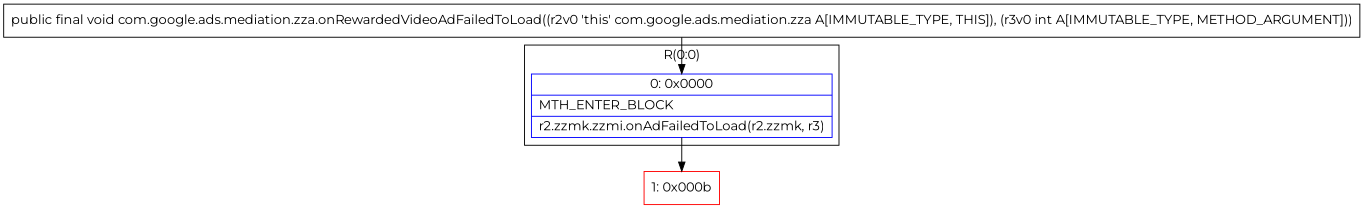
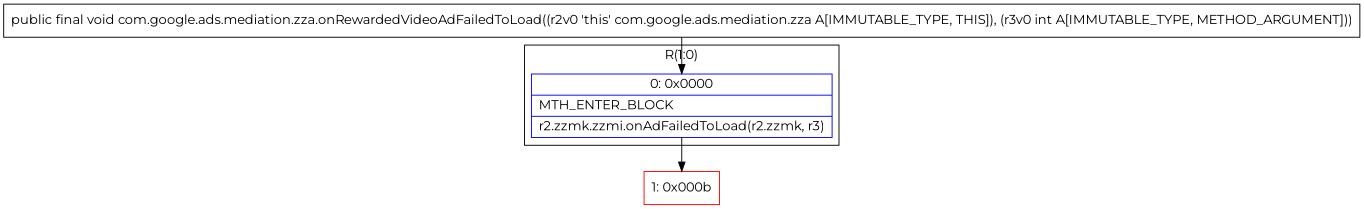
cluster "R(0:0)": label "R(0:0)" -> "R(1:0)"
